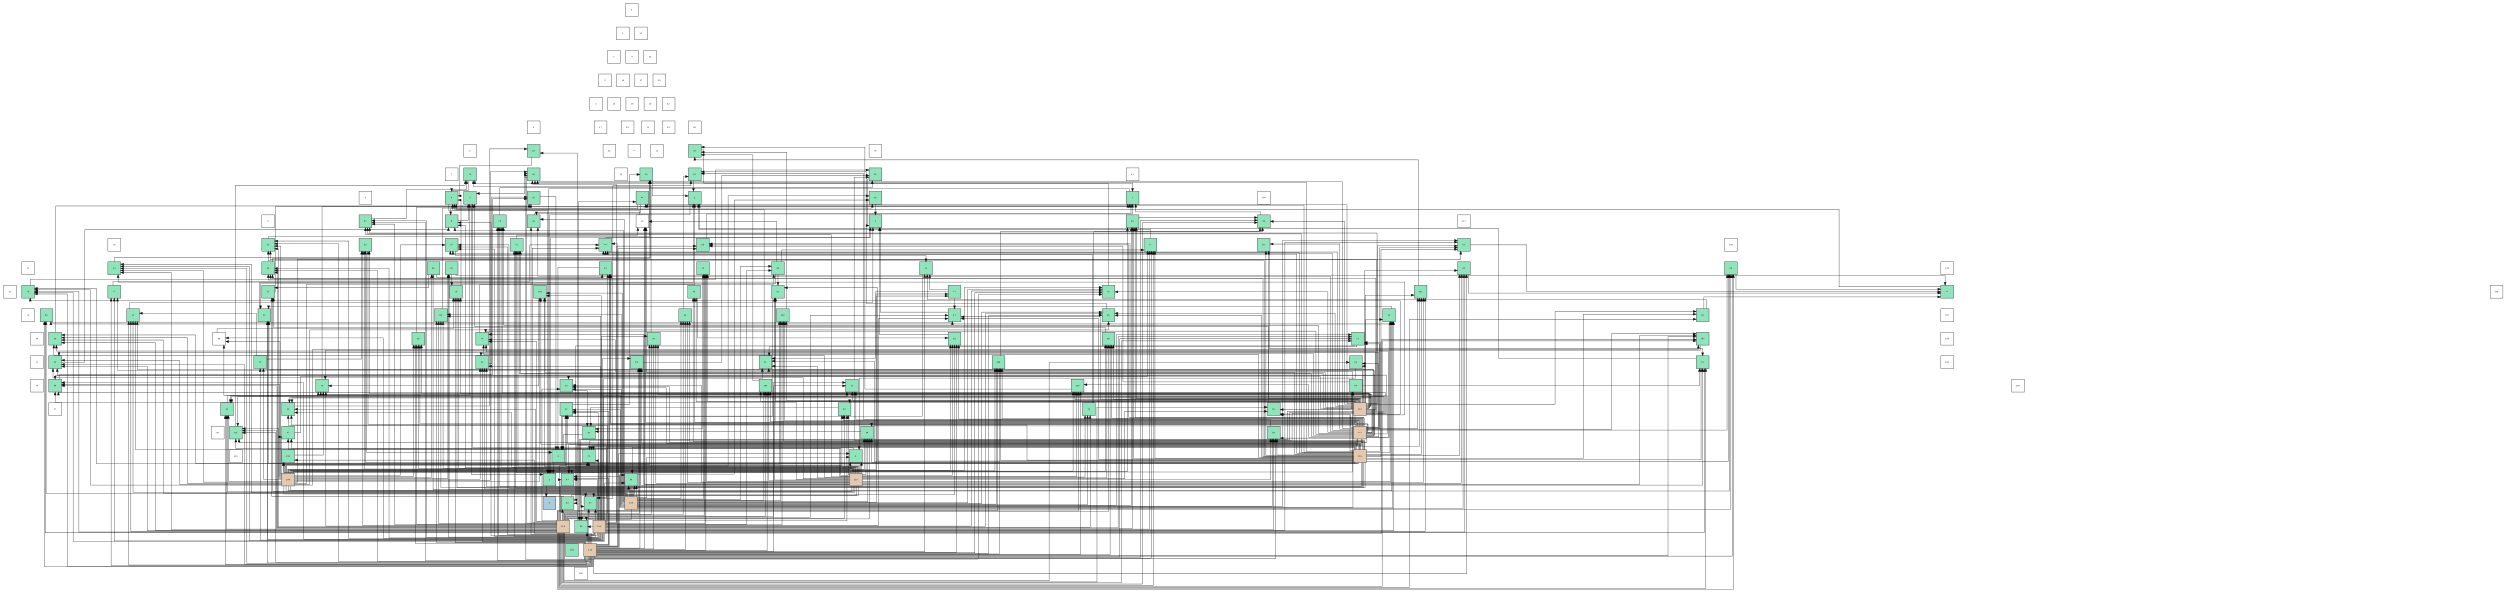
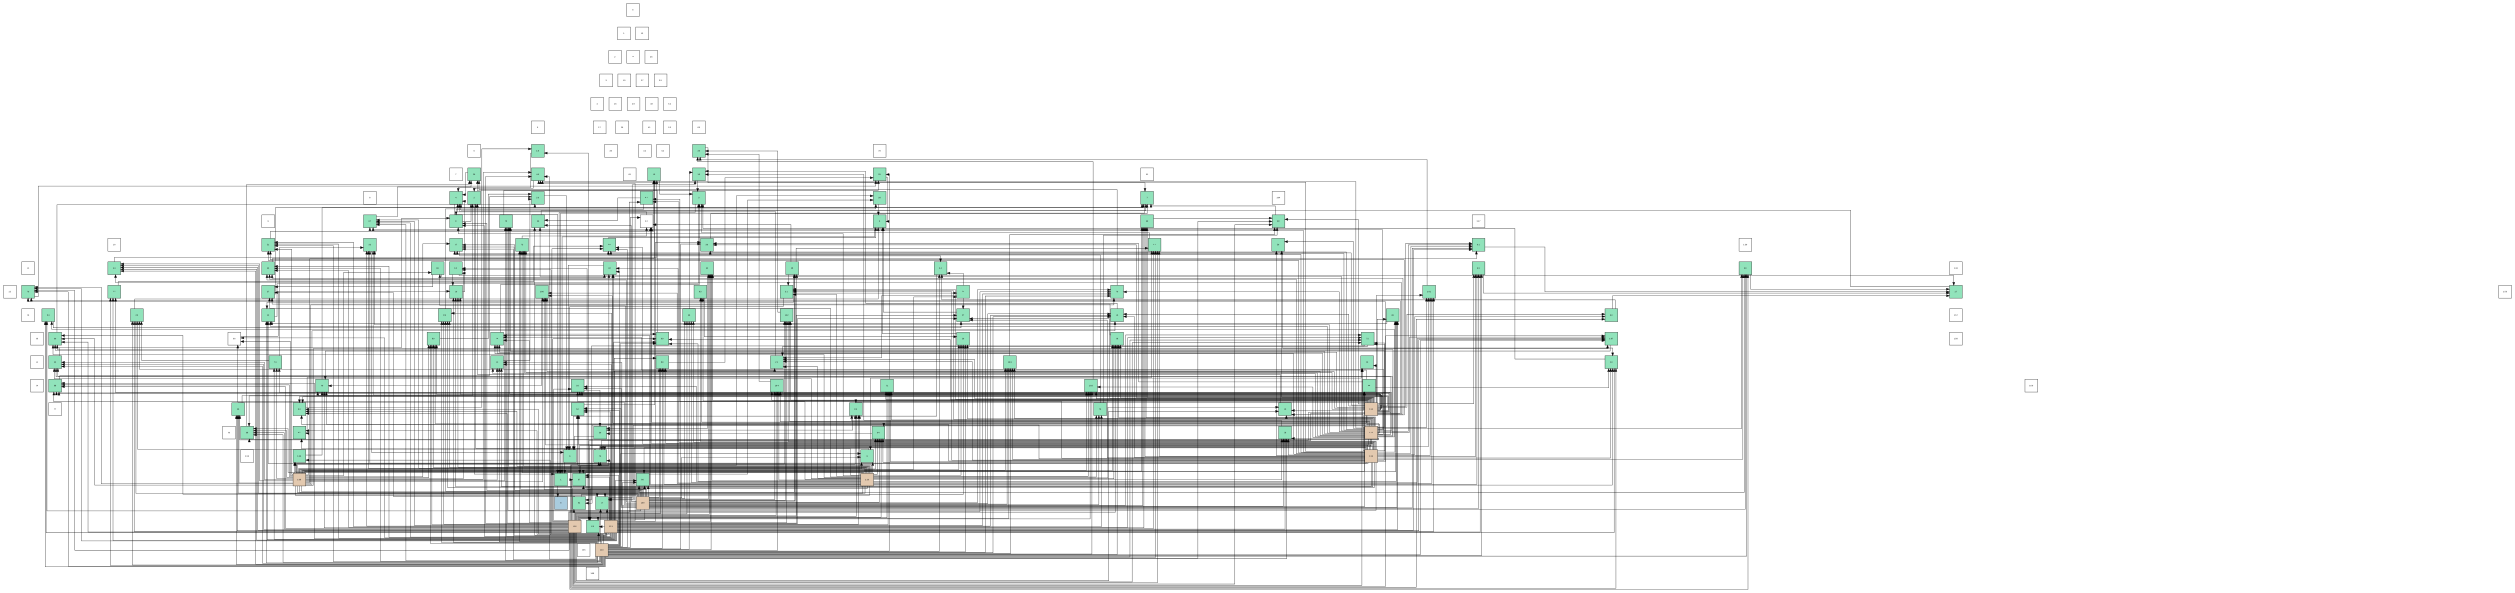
node "159": removed
edge "114" -> "45": now "114" -> "74"
node "155": fillcolor #91e3bb -> #ffffff
